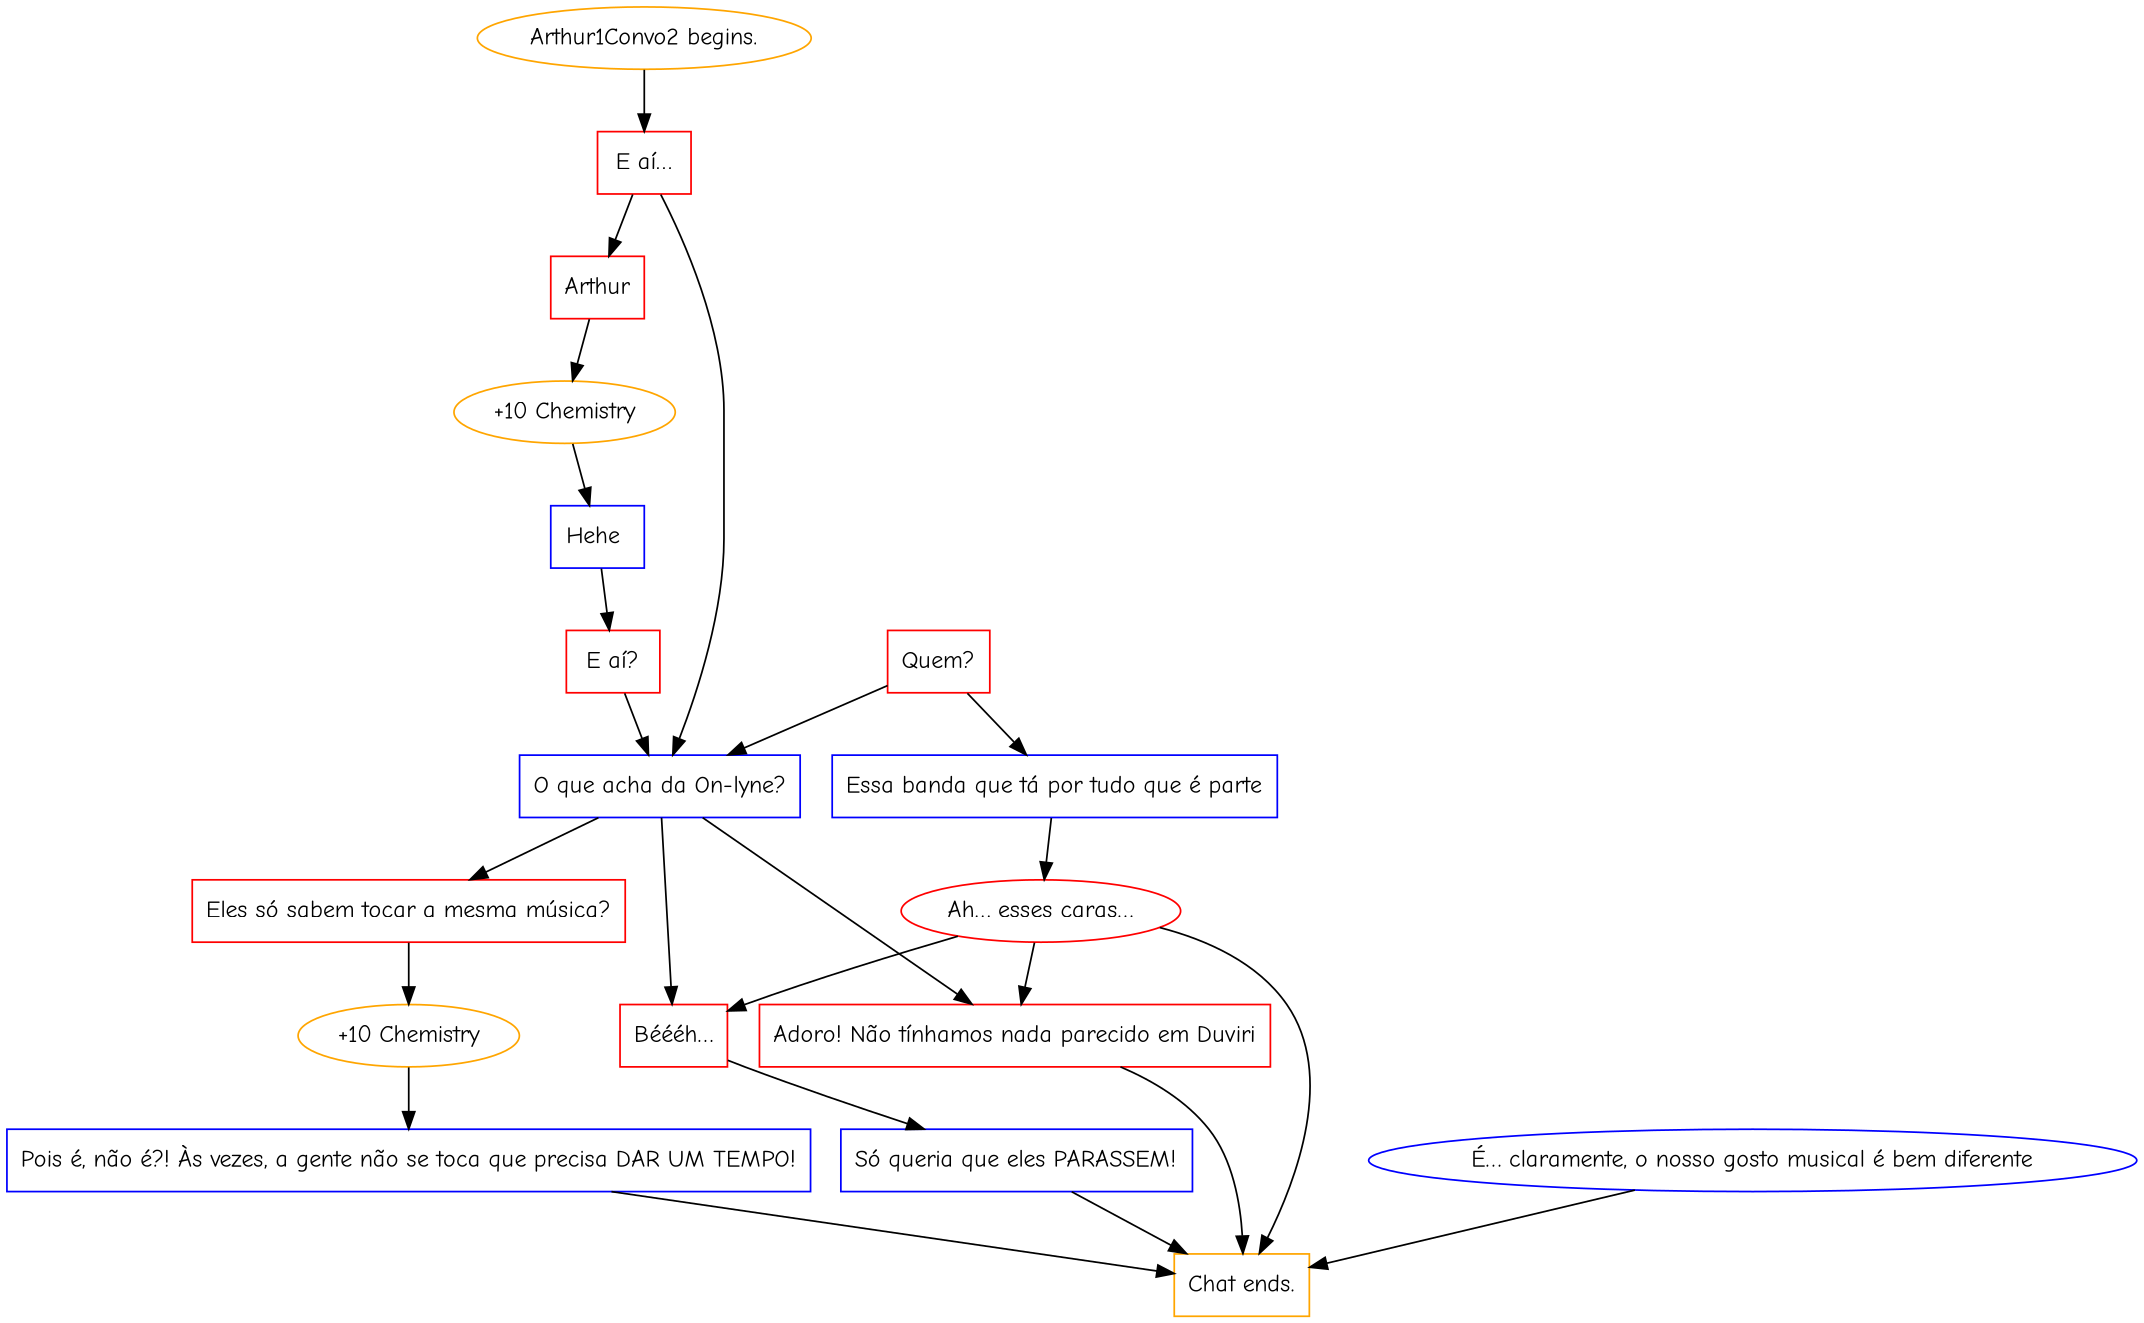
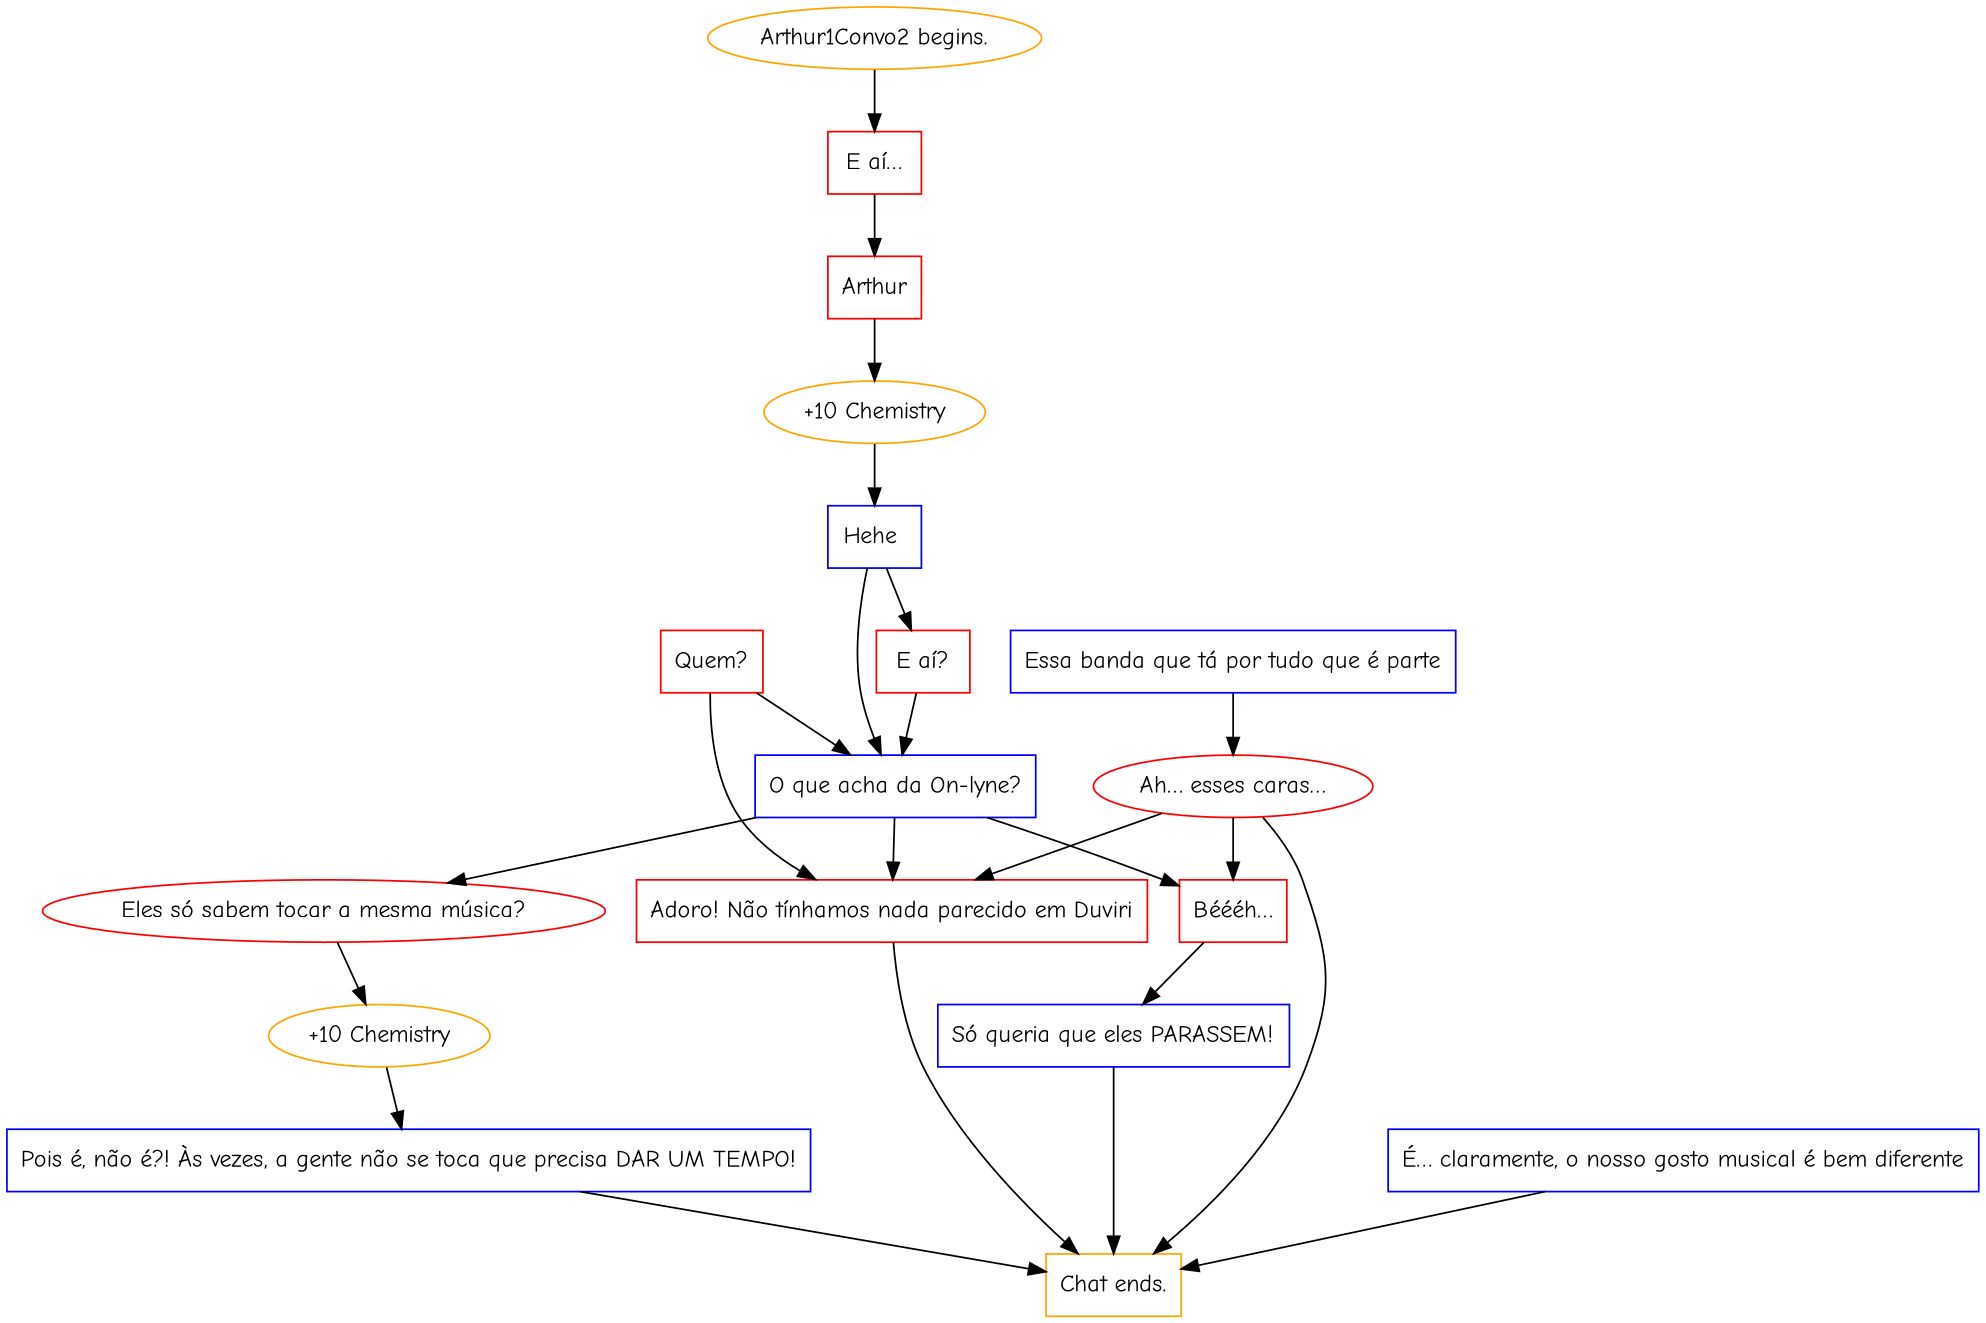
edge "E aí…" -> "O que acha da On-lyne?": now "Hehe" -> "O que acha da On-lyne?"
edge "Quem?" -> "Essa banda que tá por tudo que é parte": now "Quem?" -> "Adoro! Não tínhamos nada parecido em Duviri"
node "Eles só sabem tocar a mesma música?": shape box -> ellipse
node "É… claramente, o nosso gosto musical é bem diferente": shape ellipse -> box
